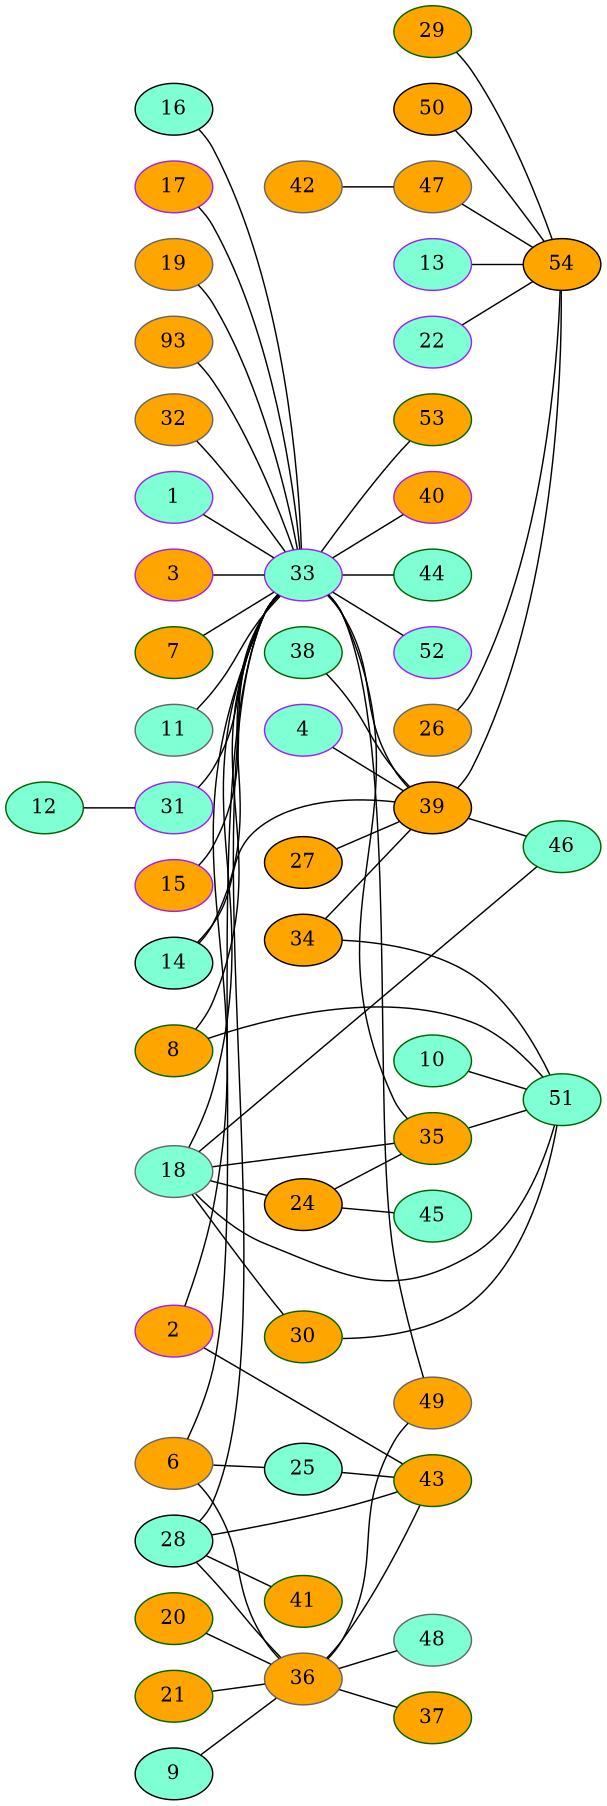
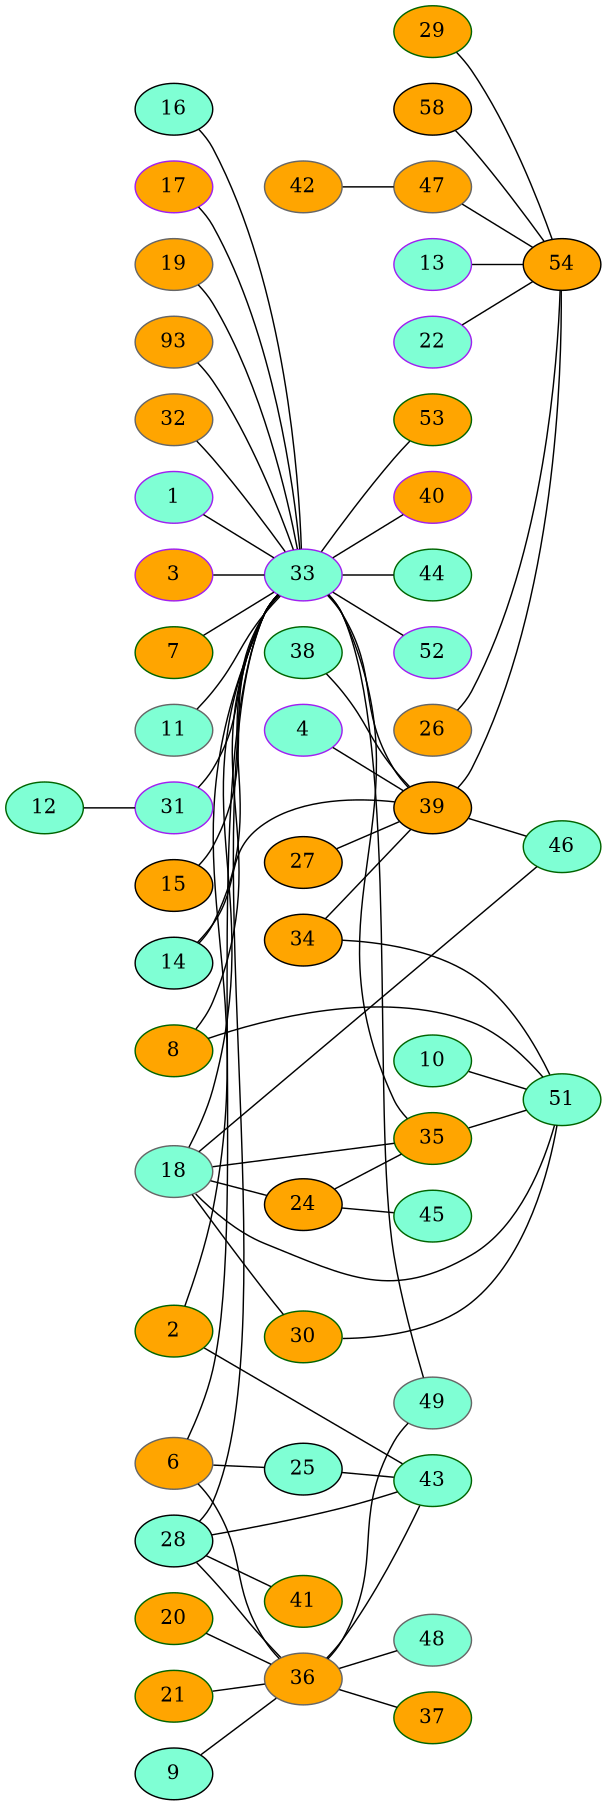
node "50": label "50" -> "58"
node "15": color purple -> black
node "2": color purple -> darkgreen
node "49": fillcolor orange -> aquamarine
node "43": fillcolor orange -> aquamarine
